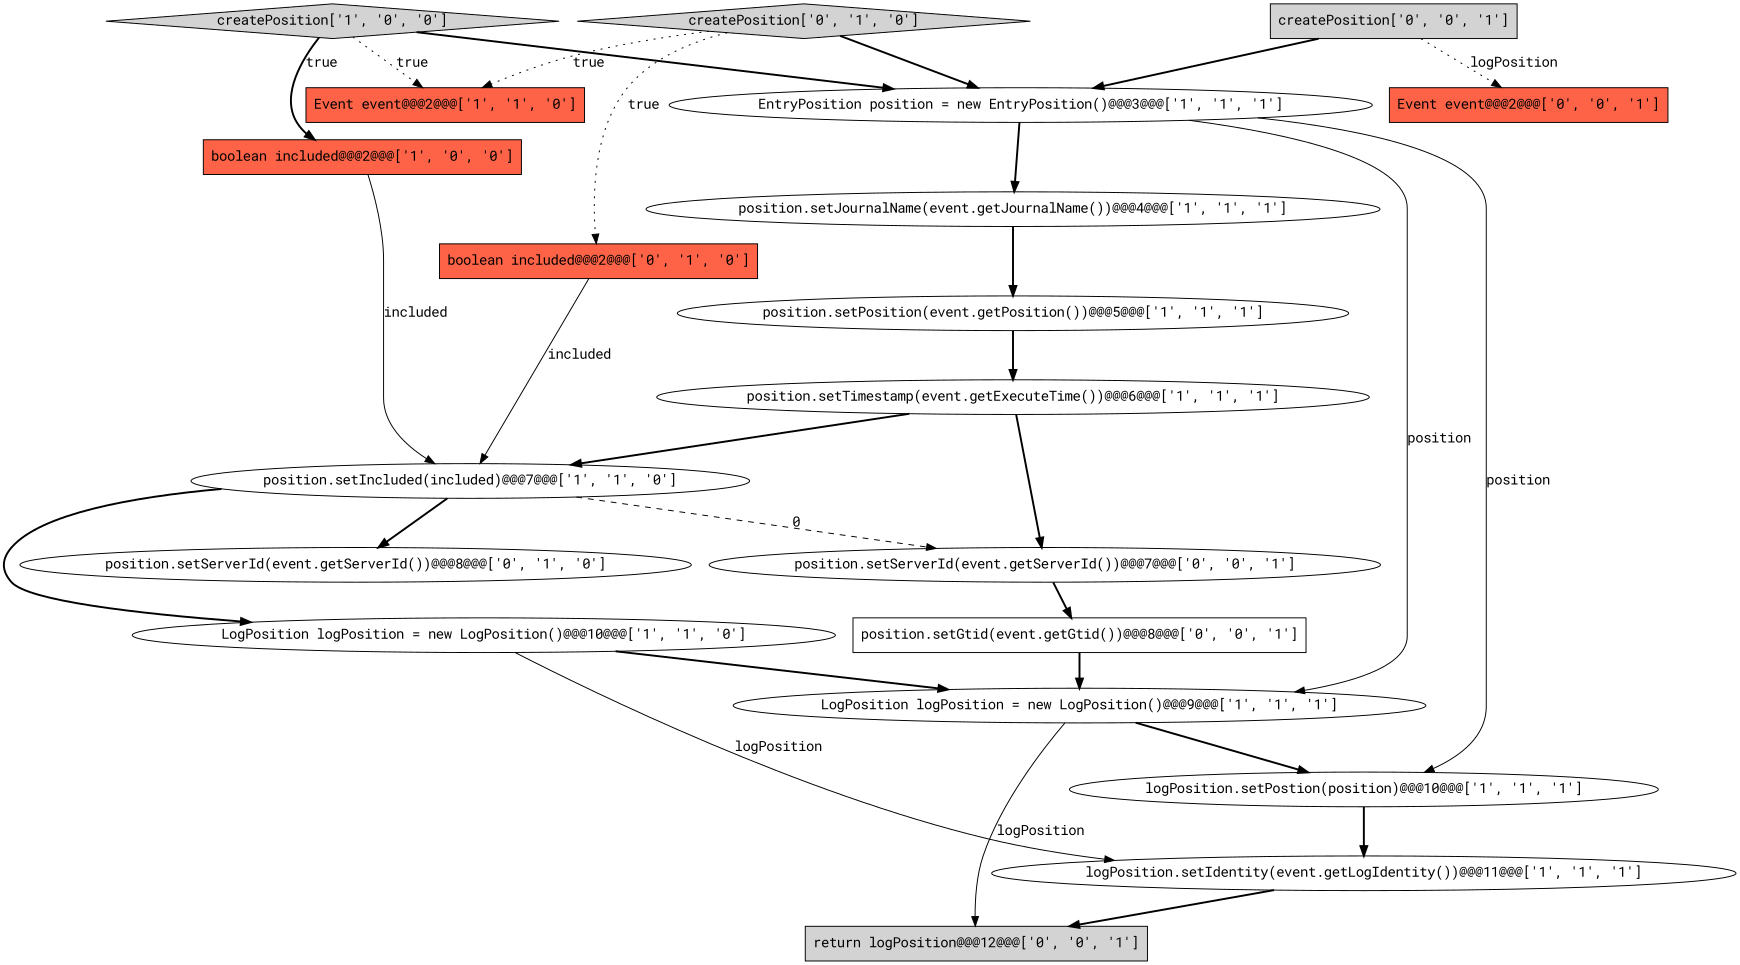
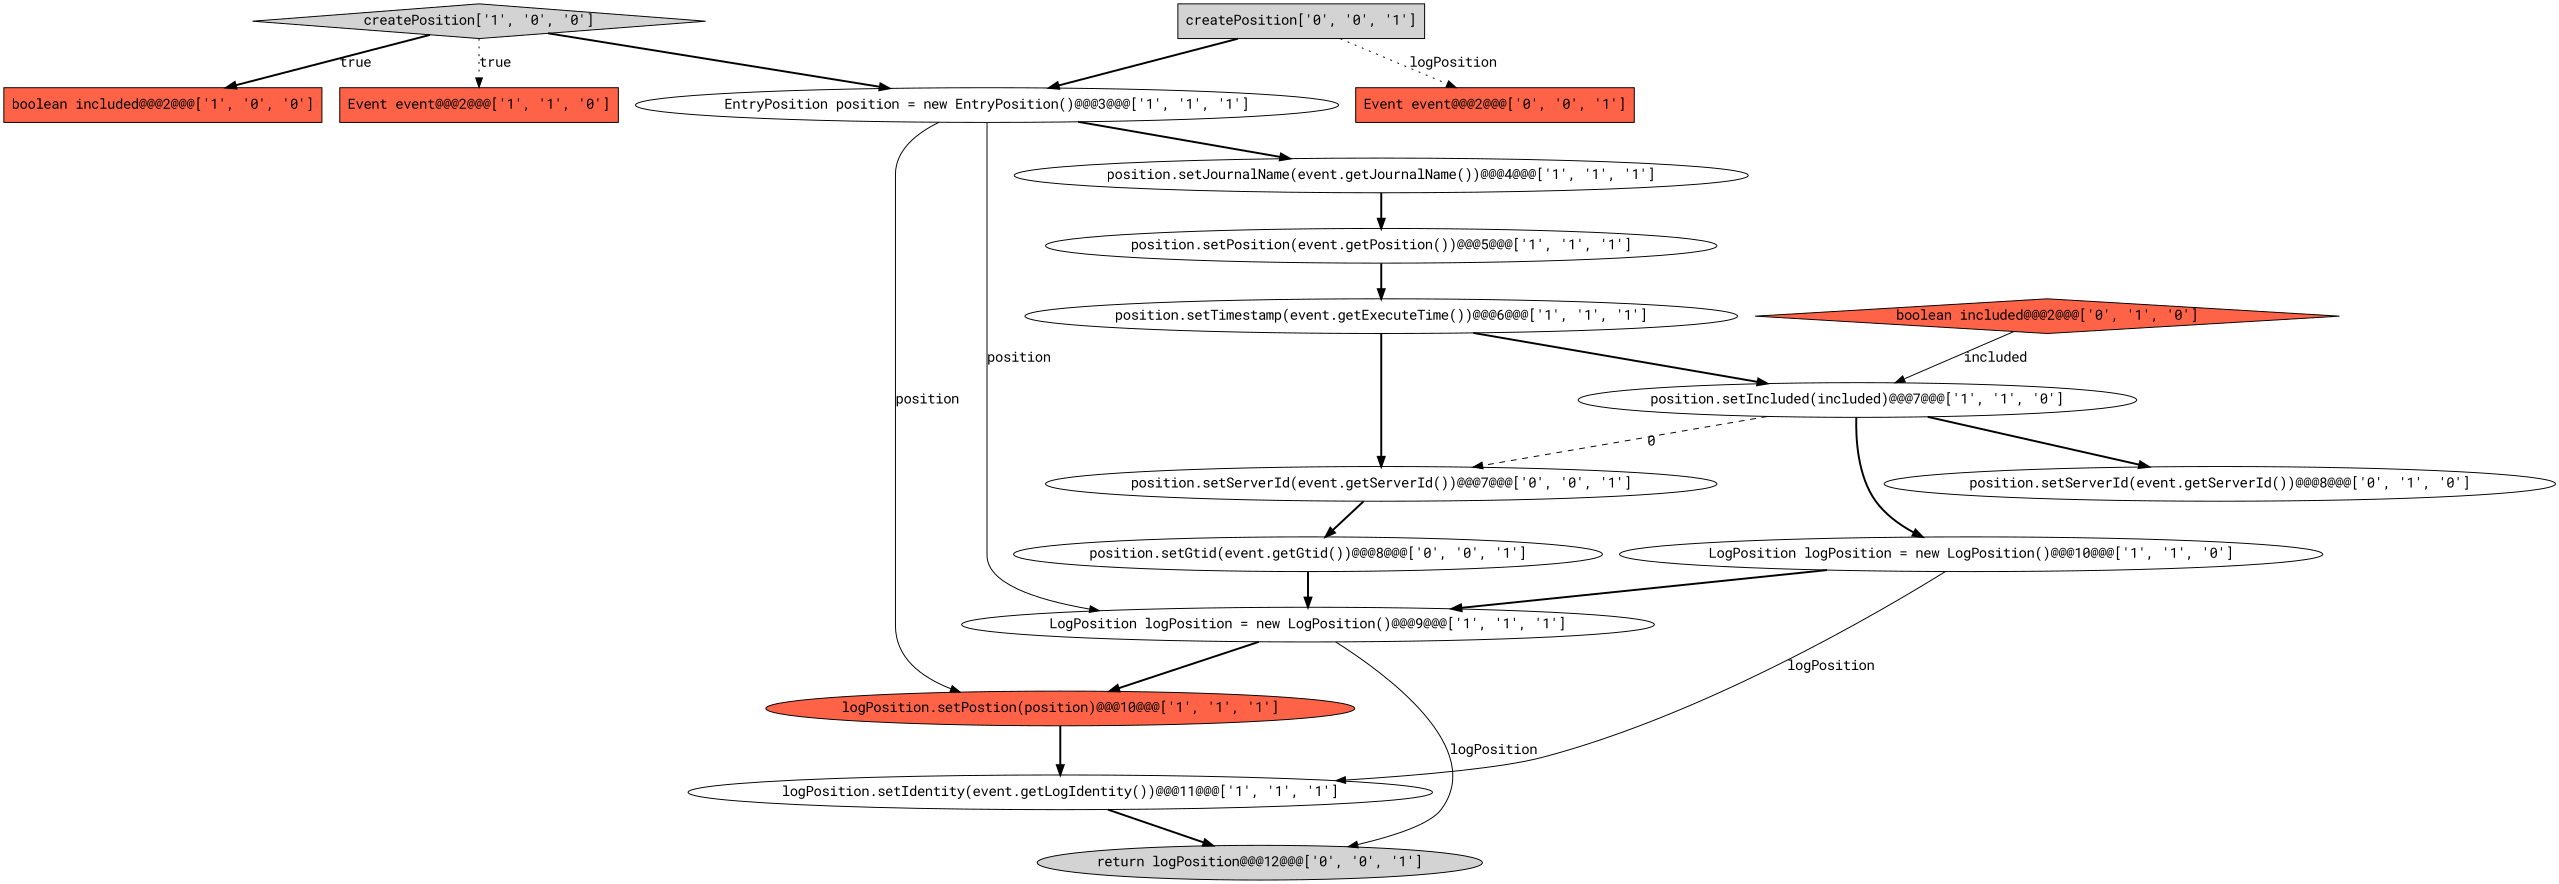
node "createPosition['0', '1', '0']": removed
node "boolean included@@@2@@@['0', '1', '0']": shape box -> diamond
edge "boolean included@@@2@@@['1', '0', '0']" -> "position.setIncluded(included)@@@7@@@['1', '1', '0']": removed, label "included"
node "position.setGtid(event.getGtid())@@@8@@@['0', '0', '1']": shape box -> ellipse
node "logPosition.setPostion(position)@@@10@@@['1', '1', '1']": fillcolor white -> tomato
node "return logPosition@@@12@@@['0', '0', '1']": shape box -> ellipse
